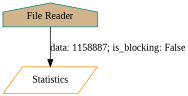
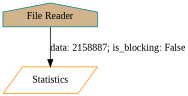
edge "File Reader" -> "Statistics": label "data: 1158887; is_blocking: False" -> "data: 2158887; is_blocking: False"
